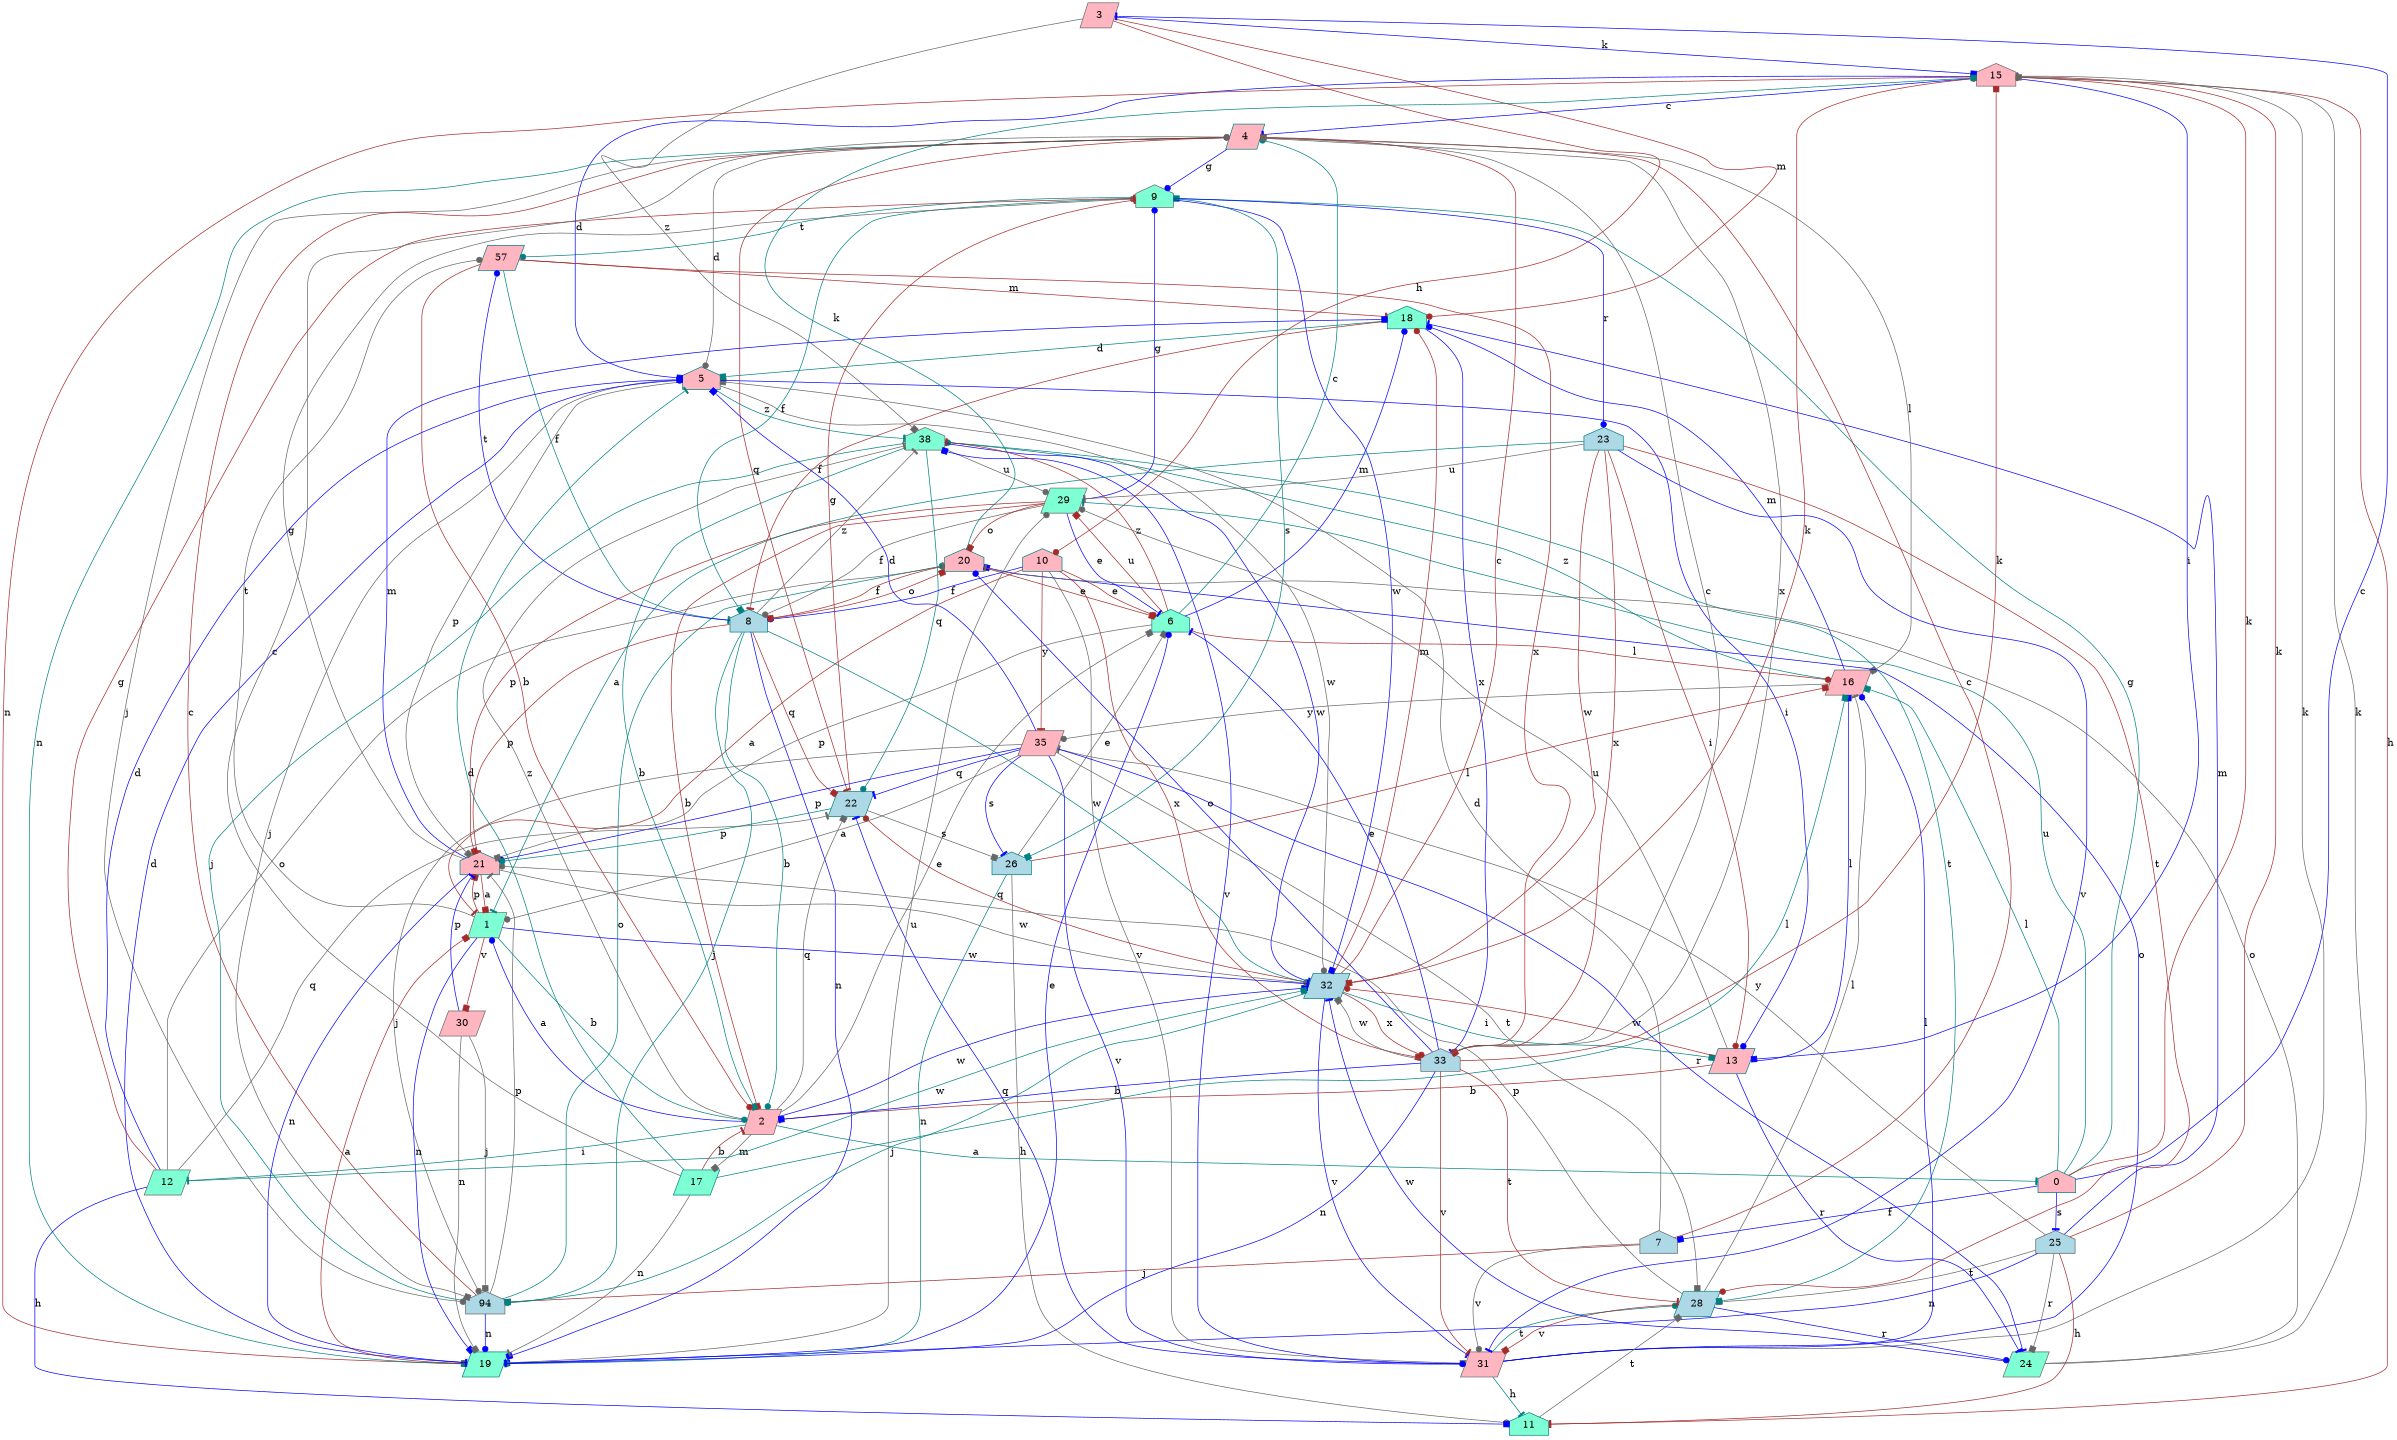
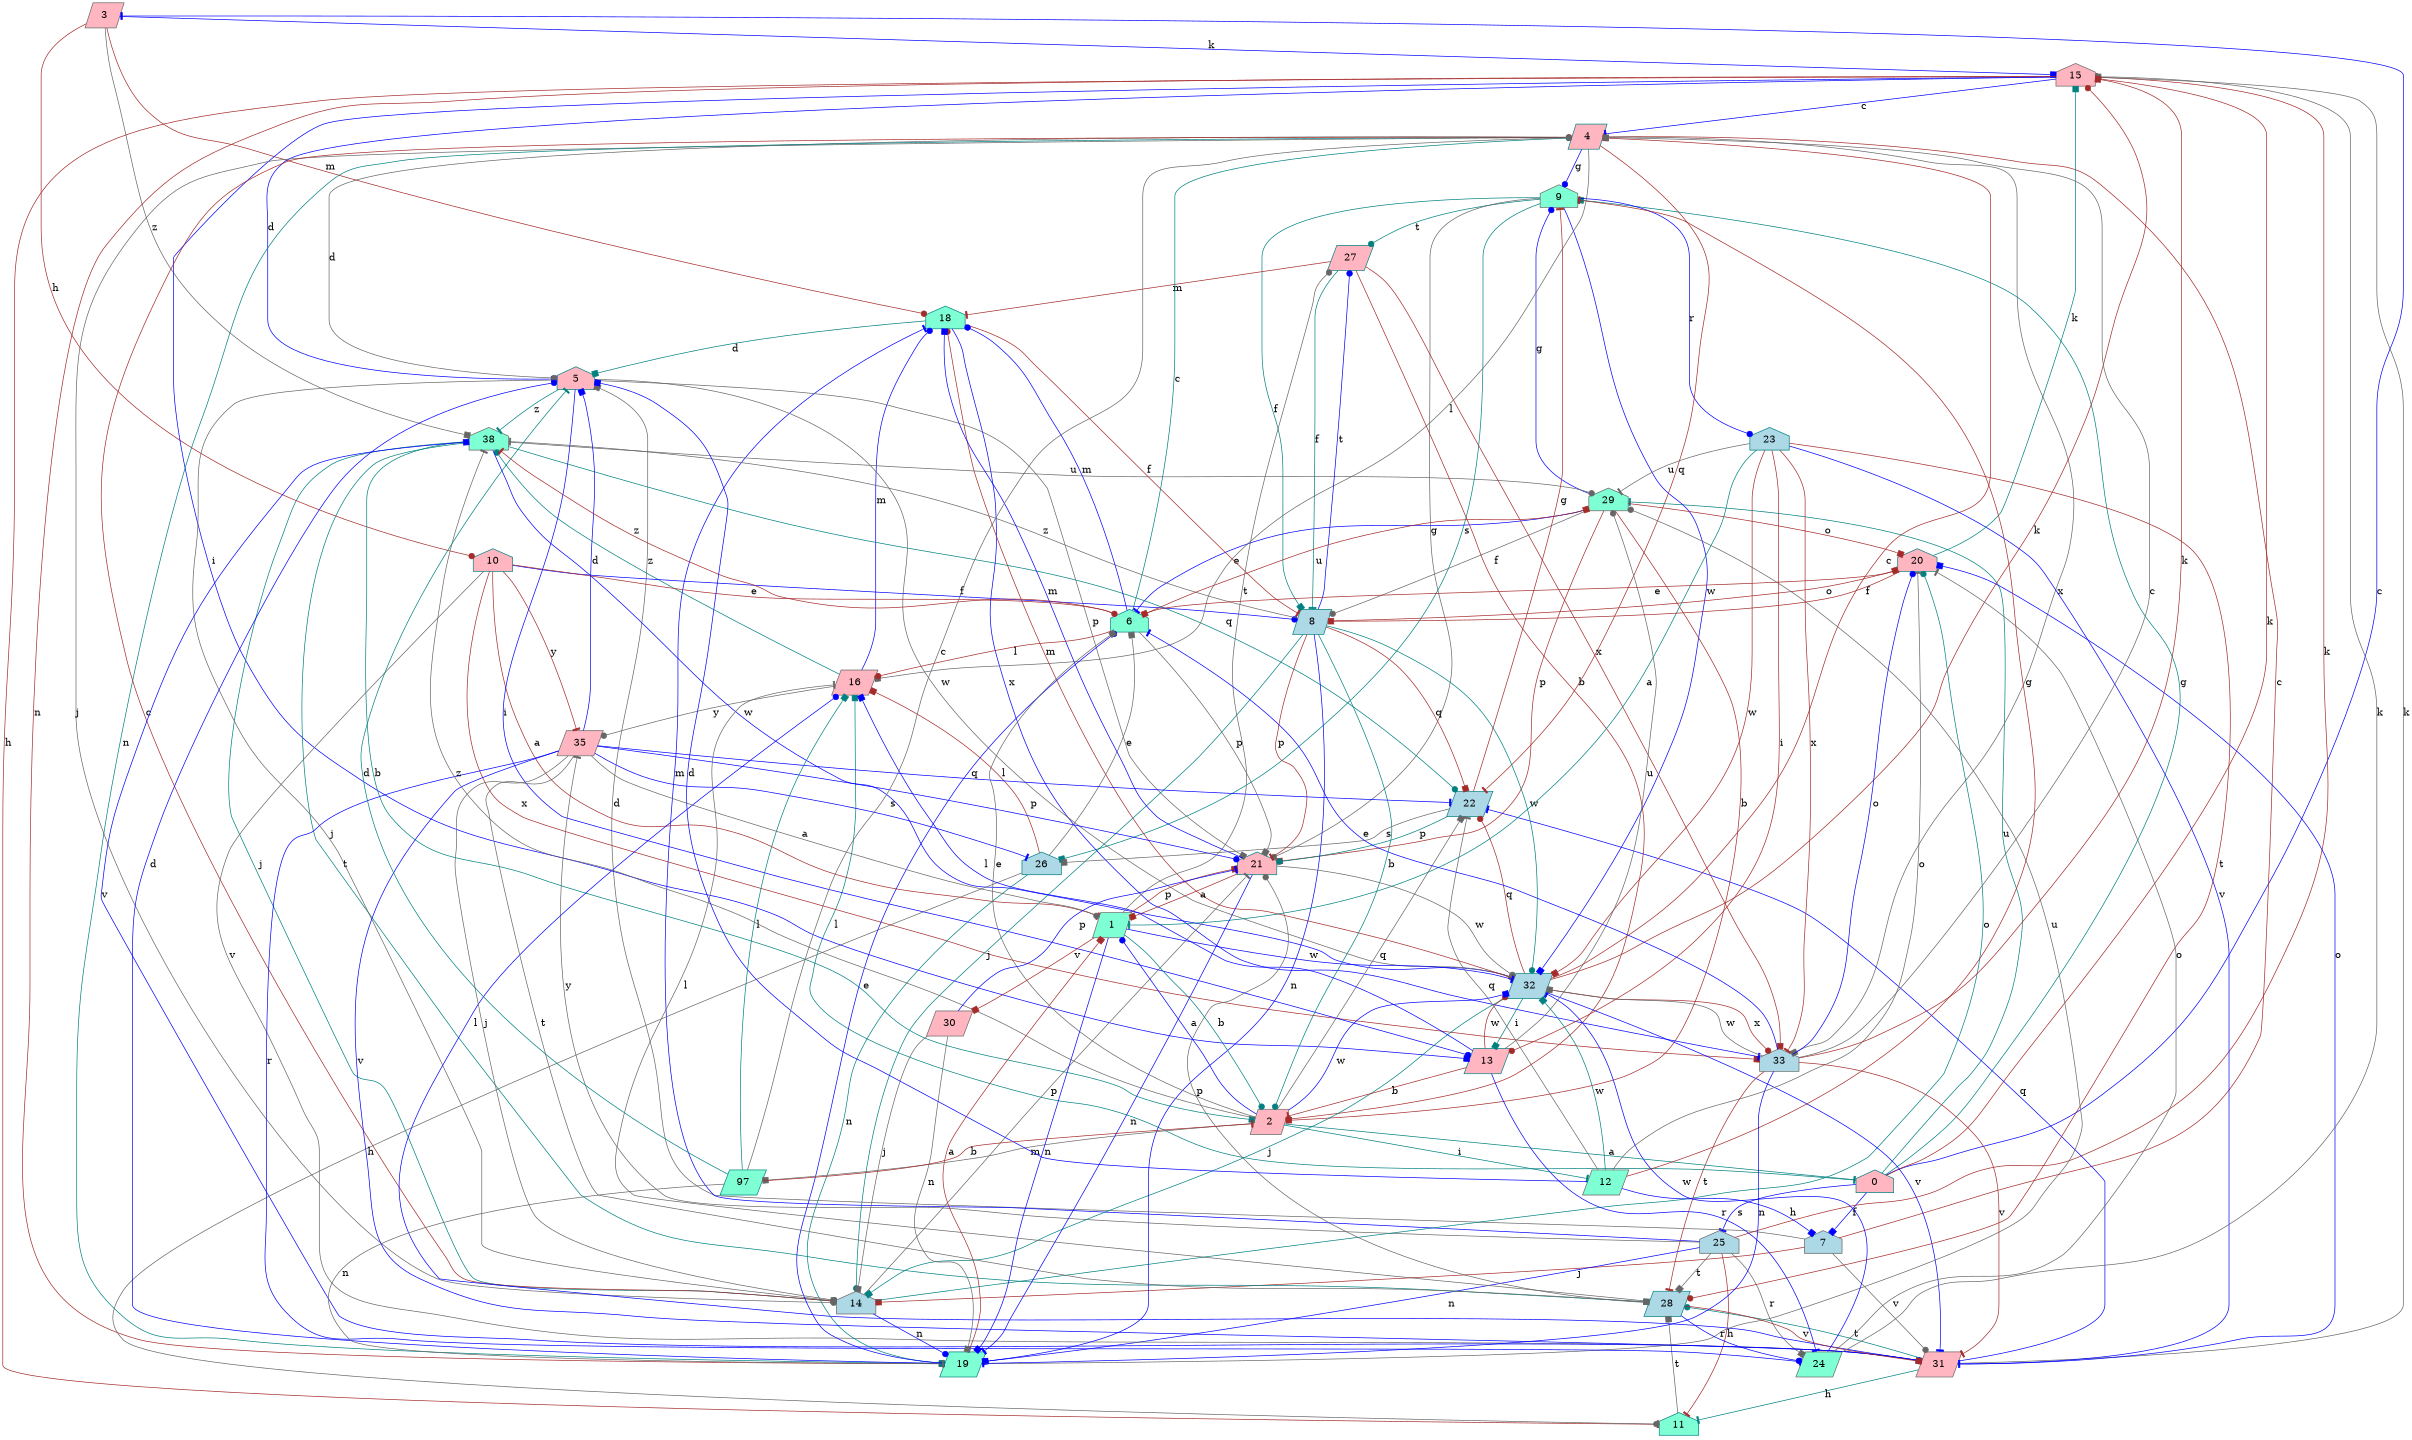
node "57": label "57" -> "27"
edge "21" -> "9": reversed
node "29": shape parallelogram -> house
node "8": shape house -> parallelogram
edge "33" -> "2": removed, label "b"
node "17": label "17" -> "97"
node "94": label "94" -> "14"
edge "12" -> "11": now "12" -> "7"
